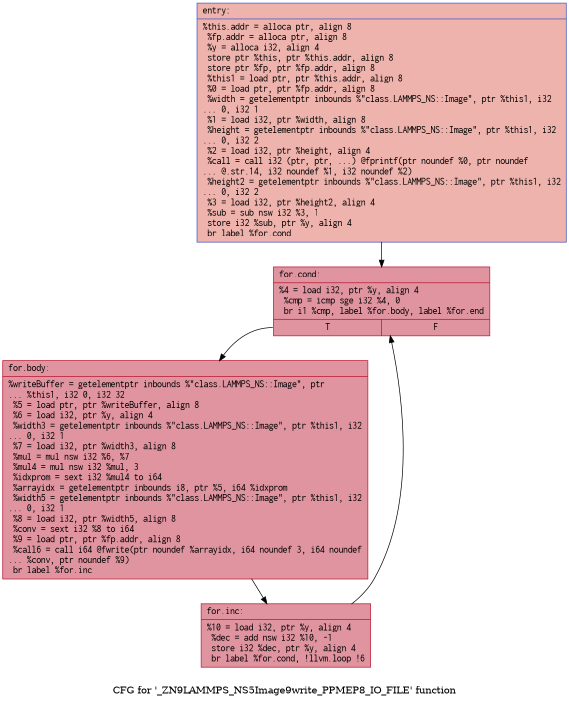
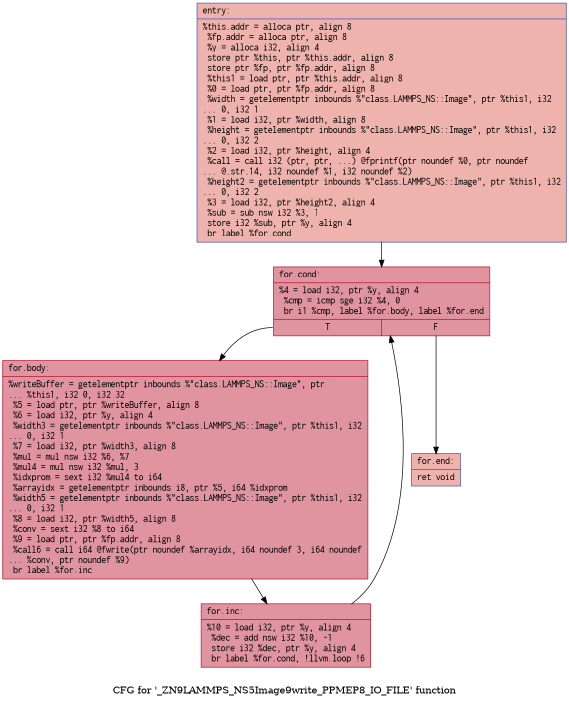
node "for.end:": added
